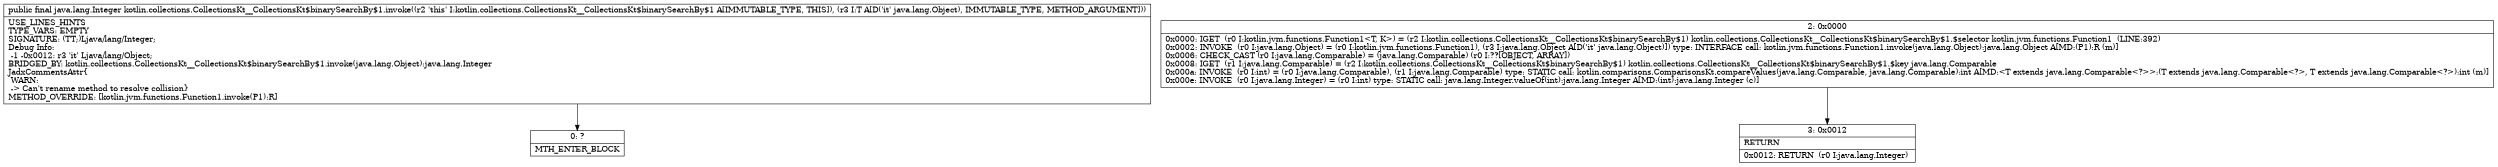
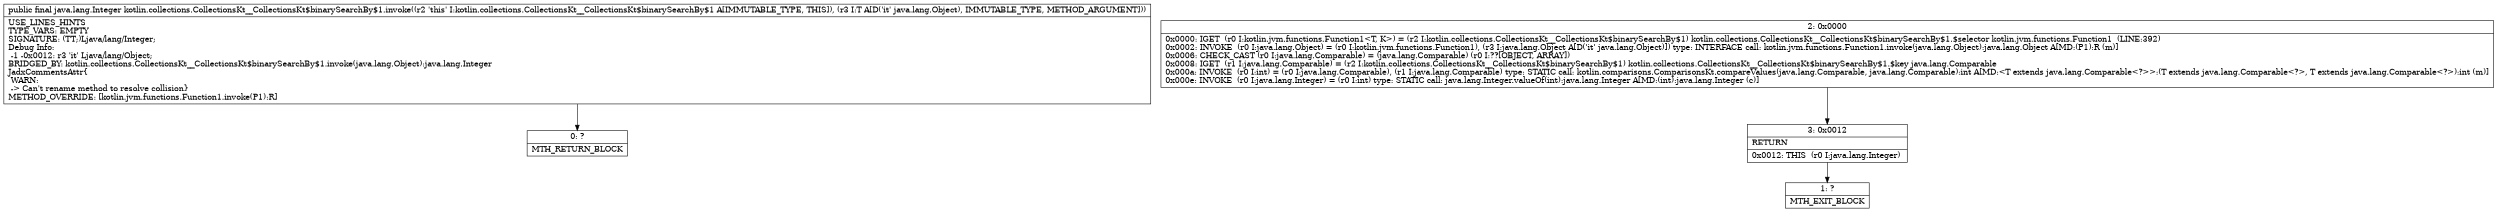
node "0: ?": text "MTH_ENTER_BLOCK" -> "MTH_RETURN_BLOCK"
node "3: 0x0012": text "0x0012: RETURN  (r0 I:java.lang.Integer)" -> "0x0012: THIS  (r0 I:java.lang.Integer)"
node "1: ?": added
